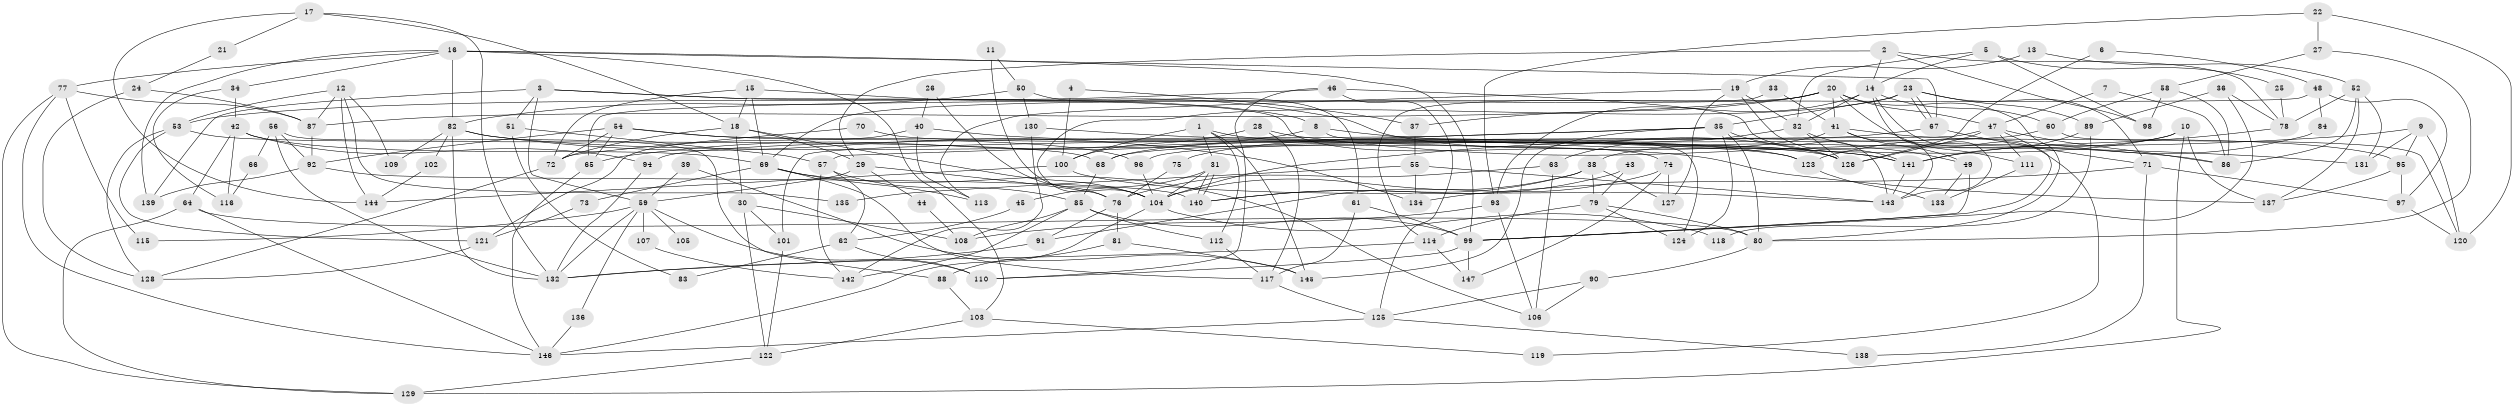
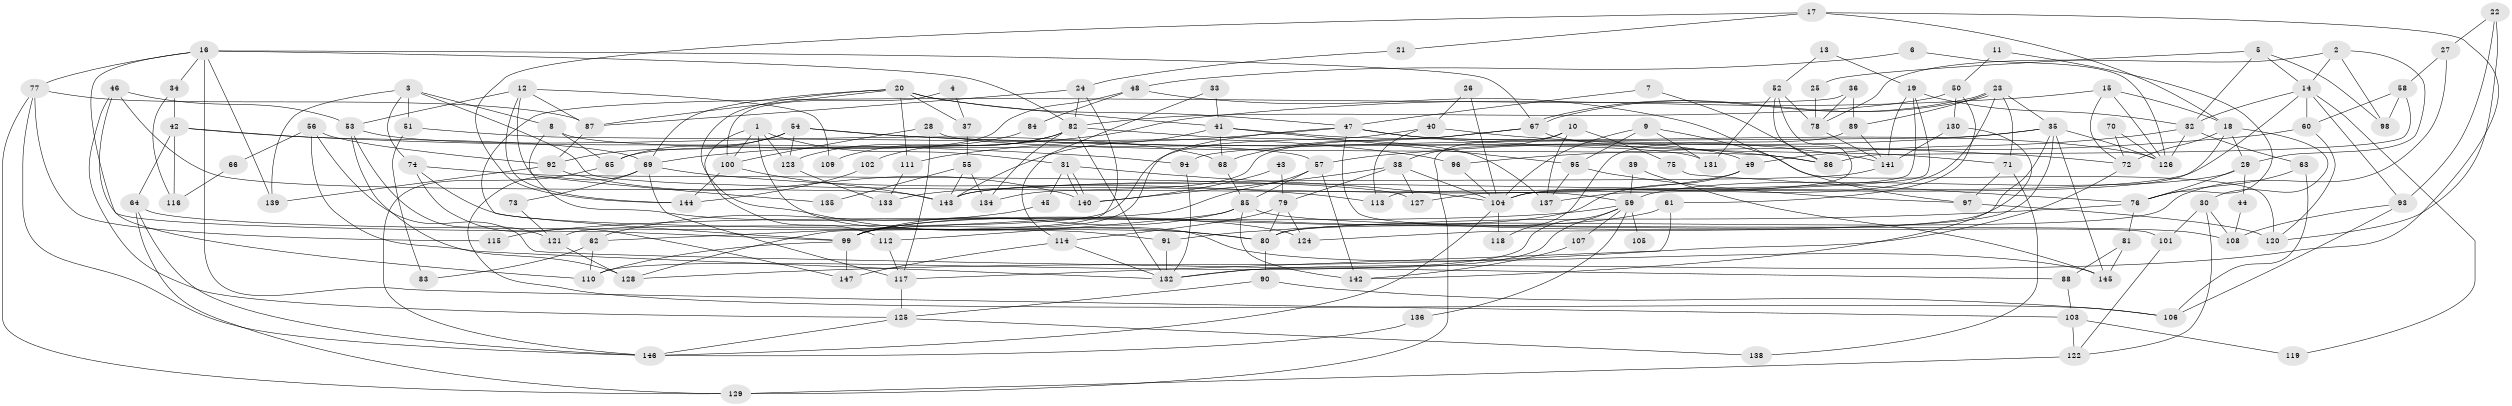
edge "24" -- "82": added
edge "71" -- "134": now "67" -- "134"
